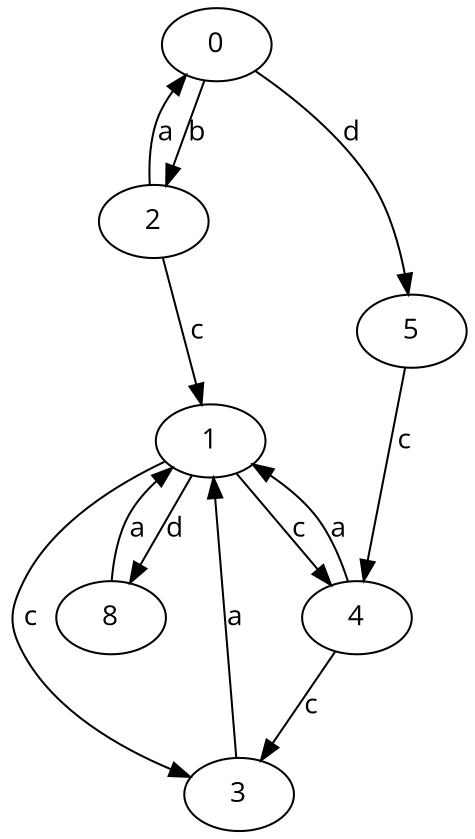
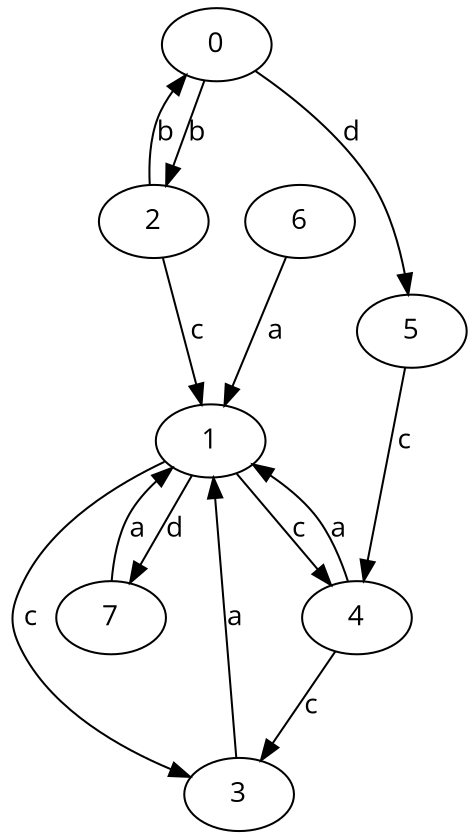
edge "2" -> "0": label "a" -> "b"
node "6": added
node "8": label "8" -> "7"
